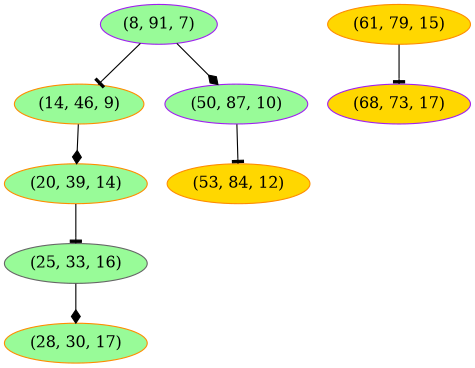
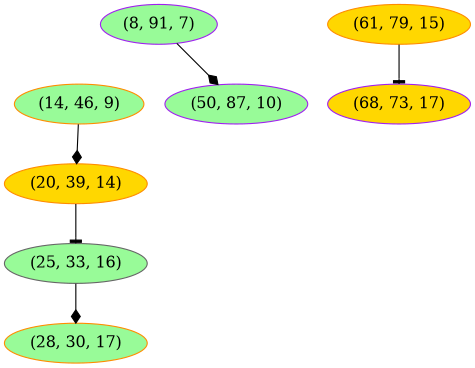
edge "(8, 91, 7)" -> "(14, 46, 9)": removed
node "(20, 39, 14)": fillcolor palegreen -> gold
node "(53, 84, 12)": removed
